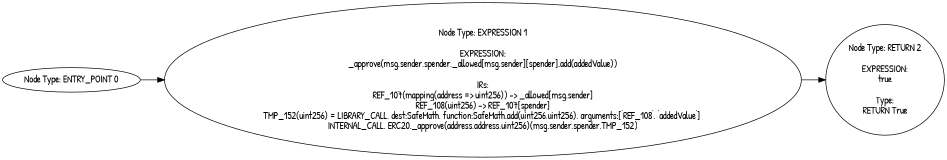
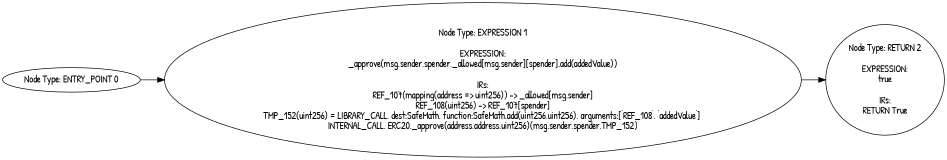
node "Node Type: RETURN 2 EXPRESSION: true Type: RETURN True": label "Node Type: RETURN 2 EXPRESSION: true Type: RETURN True" -> "Node Type: RETURN 2 EXPRESSION: true IRs: RETURN True"
